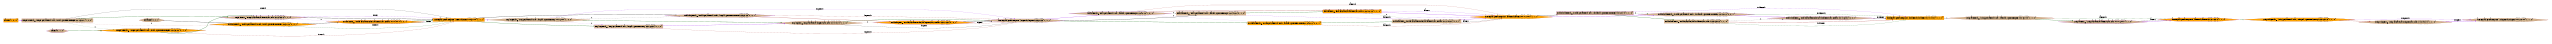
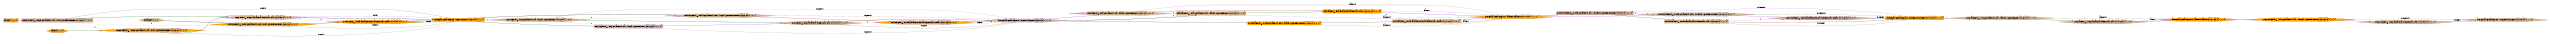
node "maxTest['0', '1', '0']": fillcolor tan -> orange
